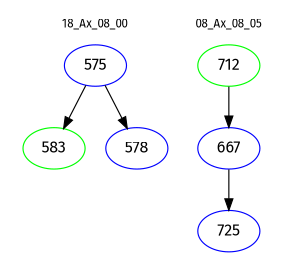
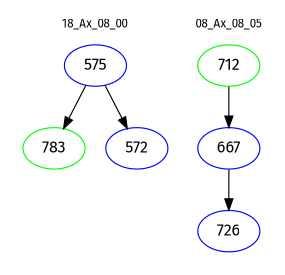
node "583": label "583" -> "783"
node "578": label "578" -> "572"
node "725": label "725" -> "726"
